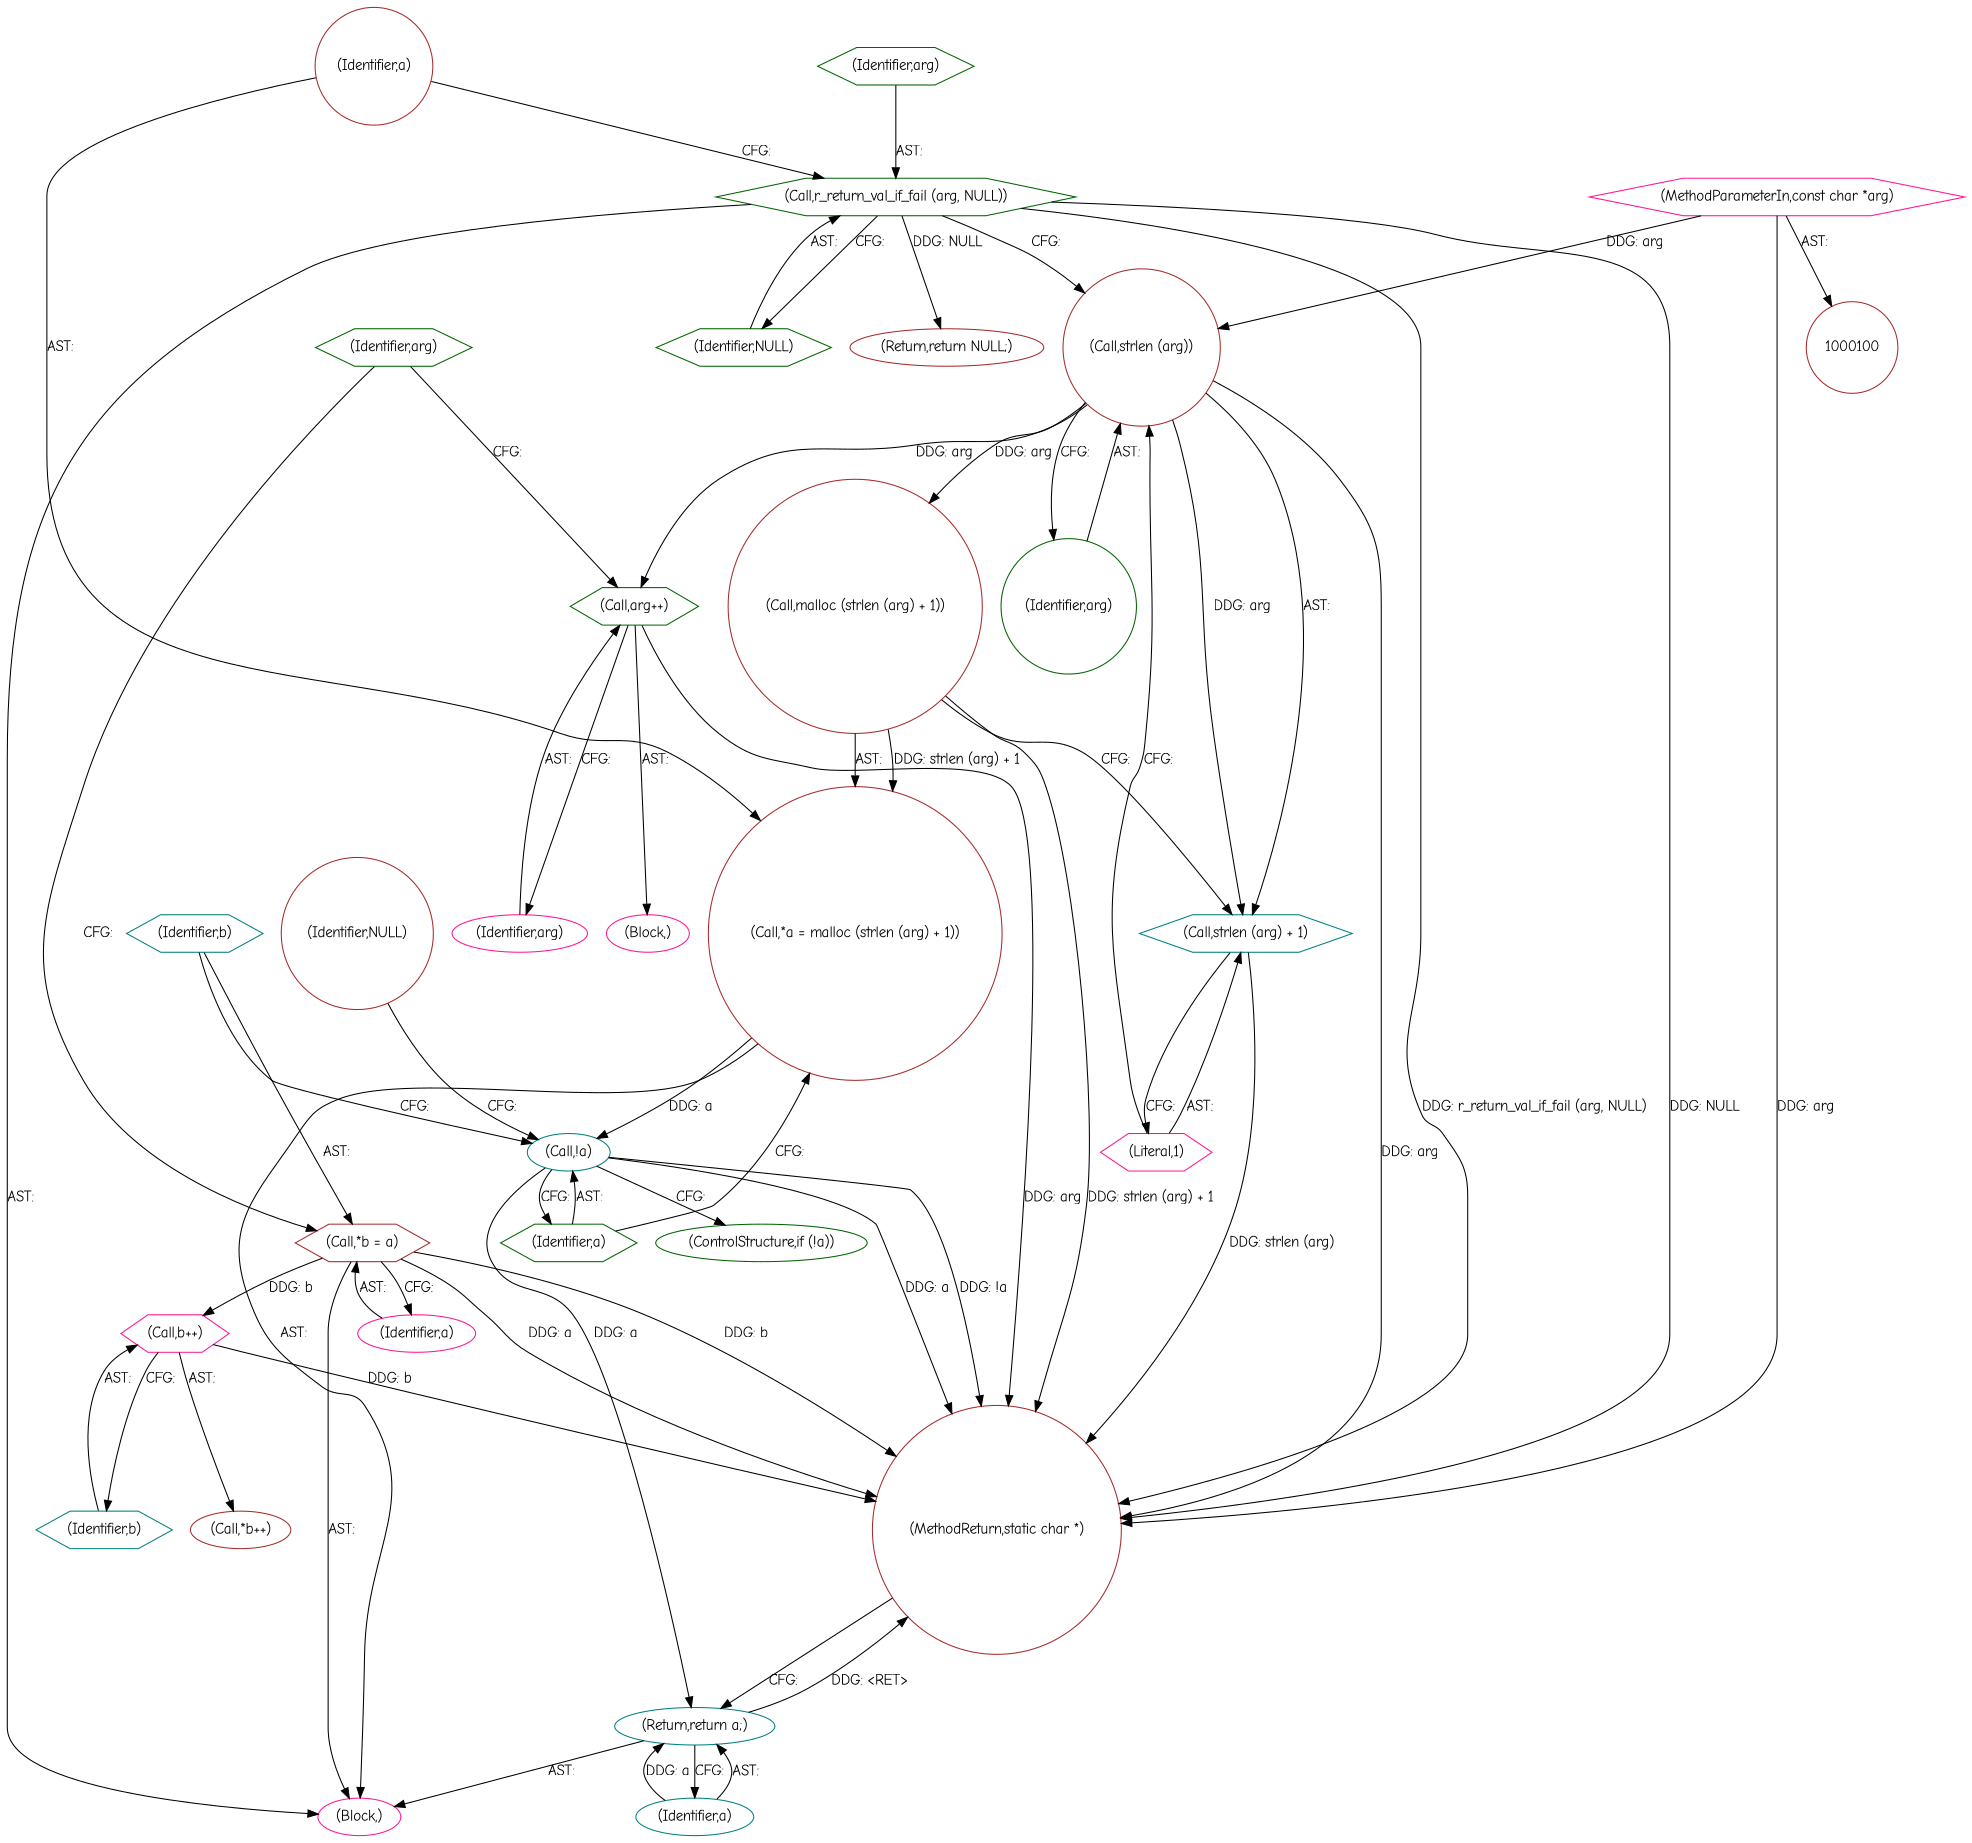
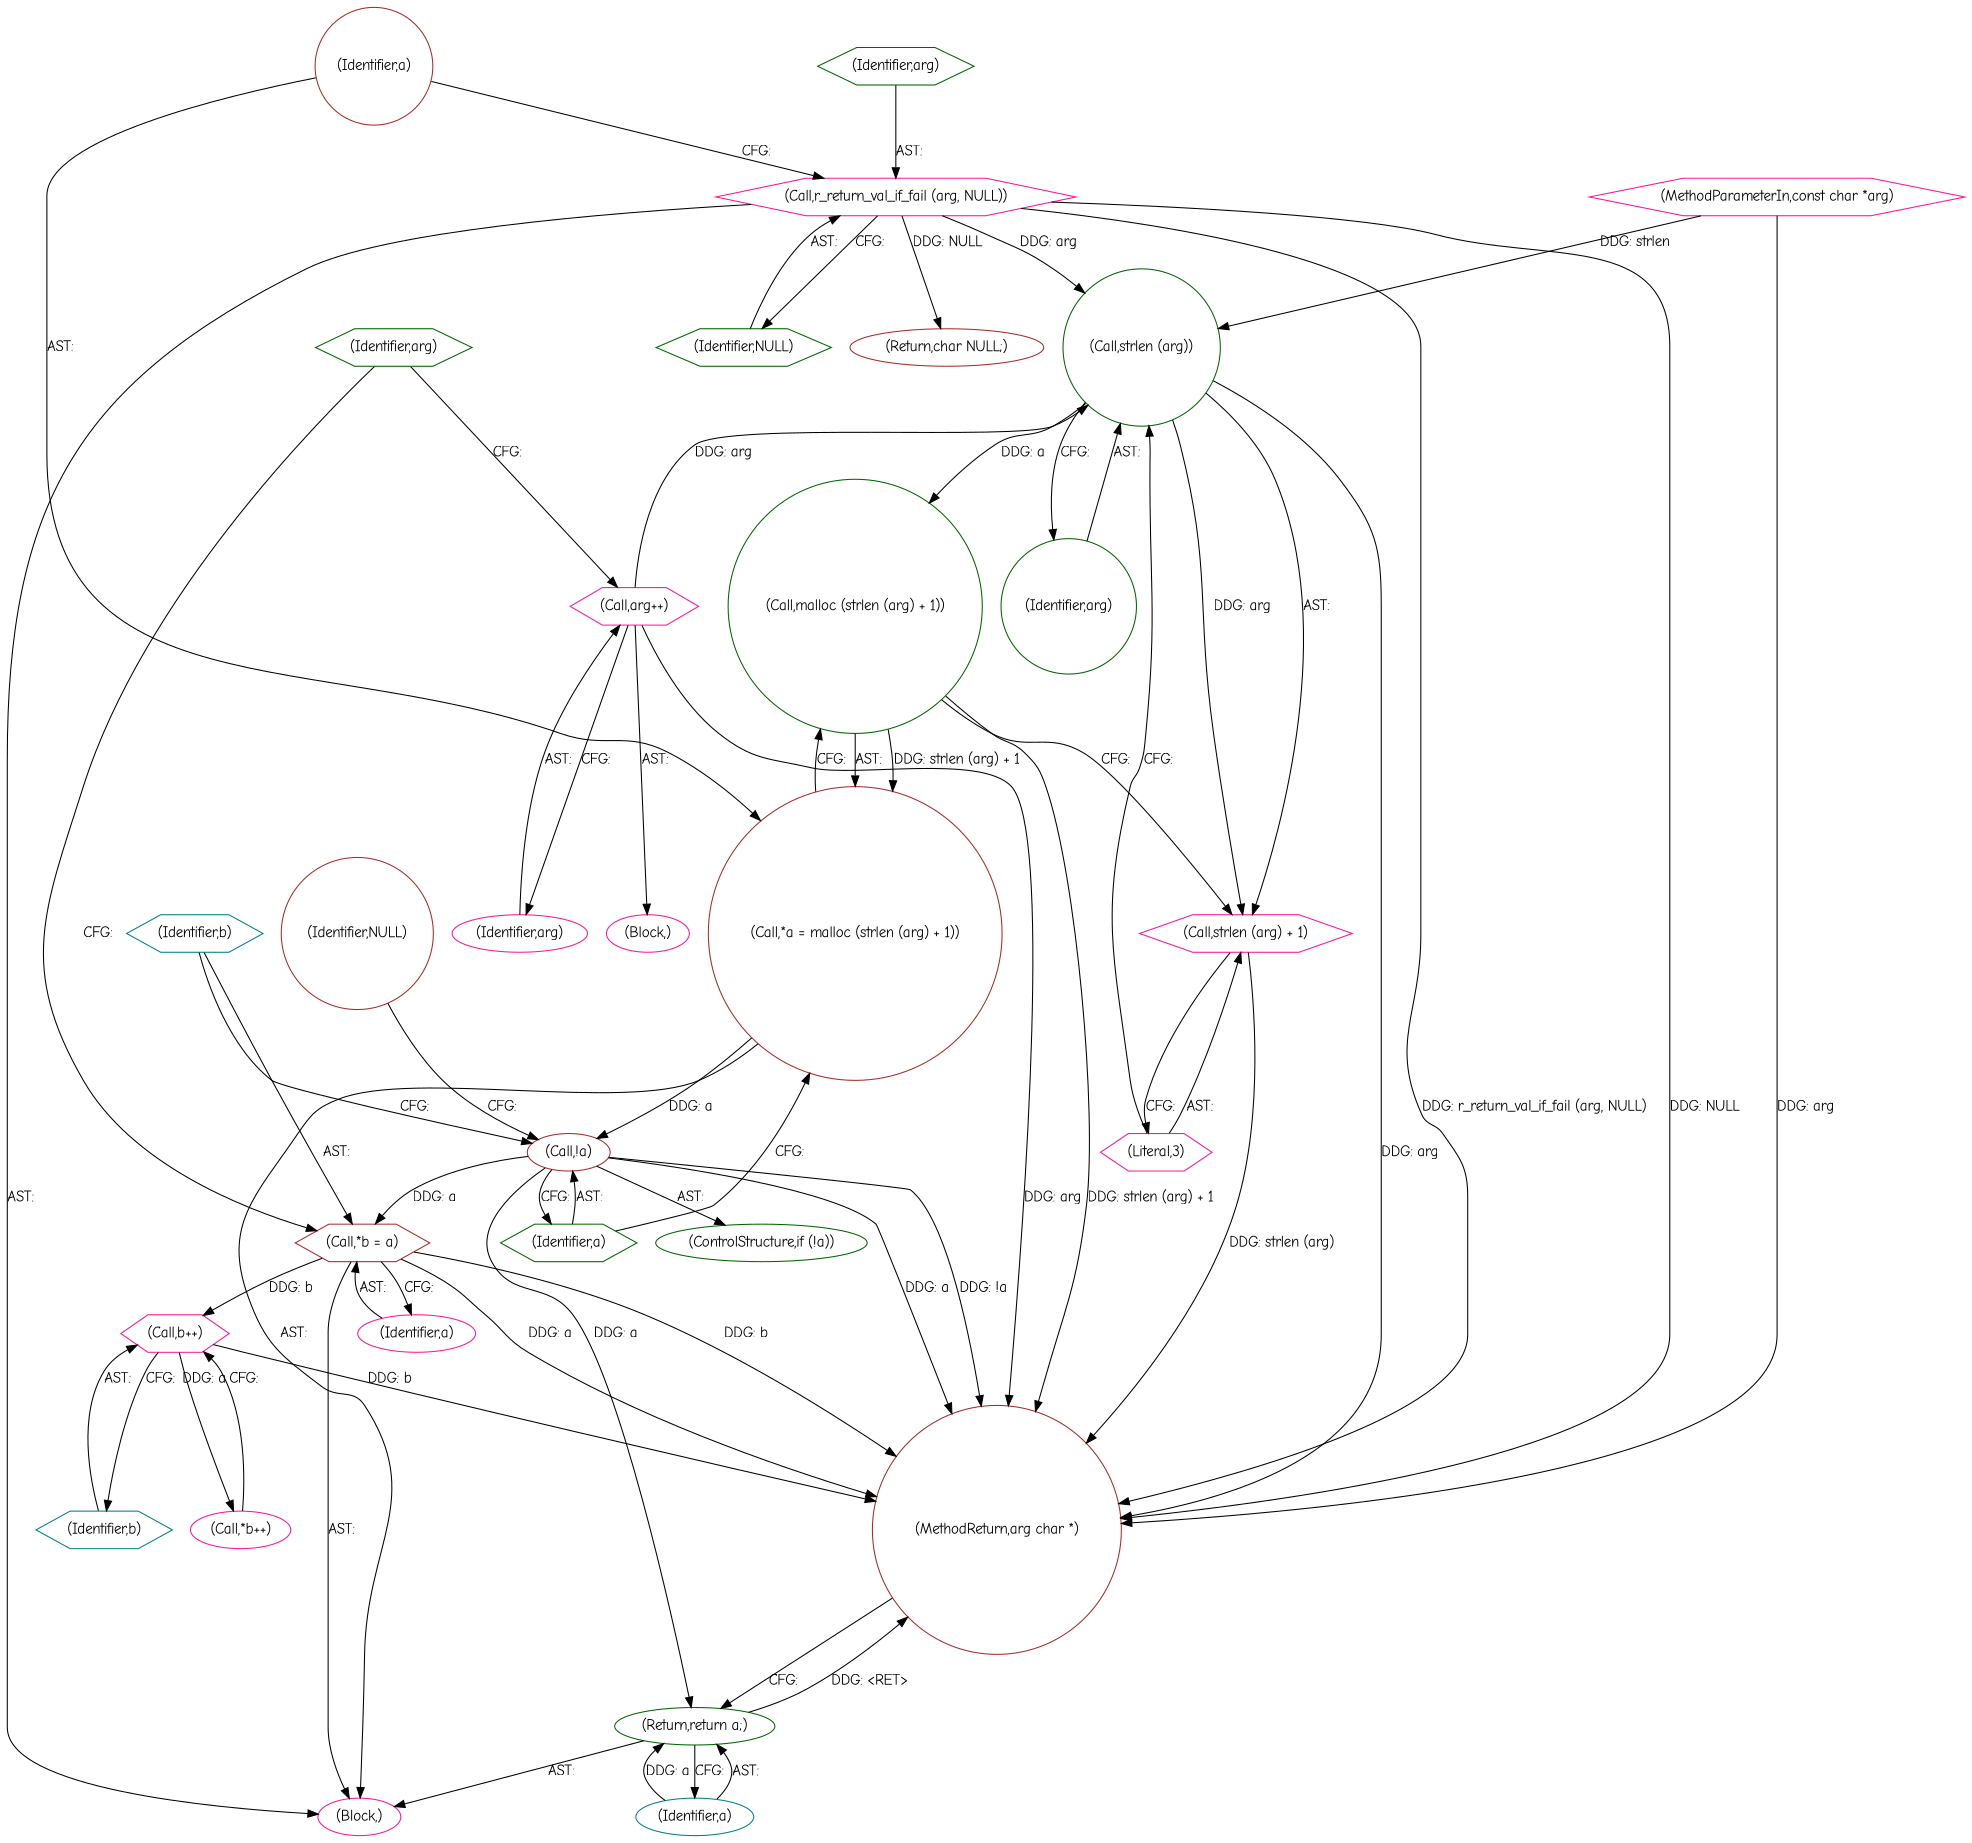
node "(Call,r_return_val_if_fail (arg, NULL))": color darkgreen -> deeppink
edge "(Call,r_return_val_if_fail (arg, NULL))" -> "(Call,strlen (arg))": label "CFG: " -> "DDG: arg"
edge "(MethodParameterIn,const char *arg)" -> "(Call,strlen (arg))": label "DDG: arg" -> "DDG: strlen"
node "(Return,return NULL;)": label "(Return,return NULL;)" -> "(Return,char NULL;)"
node "(Call,strlen (arg))": color brown -> darkgreen
node "1000100": removed
edge "(Call,strlen (arg))" -> "(Call,arg++)": reversed
edge "(Call,strlen (arg))" -> "(Call,malloc (strlen (arg) + 1))": label "DDG: arg" -> "DDG: a"
node "(Call,arg++)": color darkgreen -> deeppink
node "(Call,malloc (strlen (arg) + 1))": color brown -> darkgreen
edge "(Call,*a = malloc (strlen (arg) + 1))" -> "(Call,malloc (strlen (arg) + 1))": added, label "CFG:"
node "(Call,strlen (arg) + 1)": color teal -> deeppink
node "(Call,!a)": color teal -> brown
node "(Literal,1)": label "(Literal,1)" -> "(Literal,3)"
edge "(Call,!a)" -> "(Call,*b = a)": added, label "DDG: a"
edge "(Call,!a)" -> "(ControlStructure,if (!a))": label "CFG: " -> "AST: "
edge "(Call,b++)" -> "(Call,*b++)": label "AST: " -> "DDG: a"
edge "(Call,*b++)" -> "(Call,b++)": added, label "CFG:"
node "(Call,*b++)": color brown -> deeppink
node "(MethodReturn,static char *)": label "(MethodReturn,static char *)" -> "(MethodReturn,arg char *)"
node "(Return,return a;)": color teal -> darkgreen
